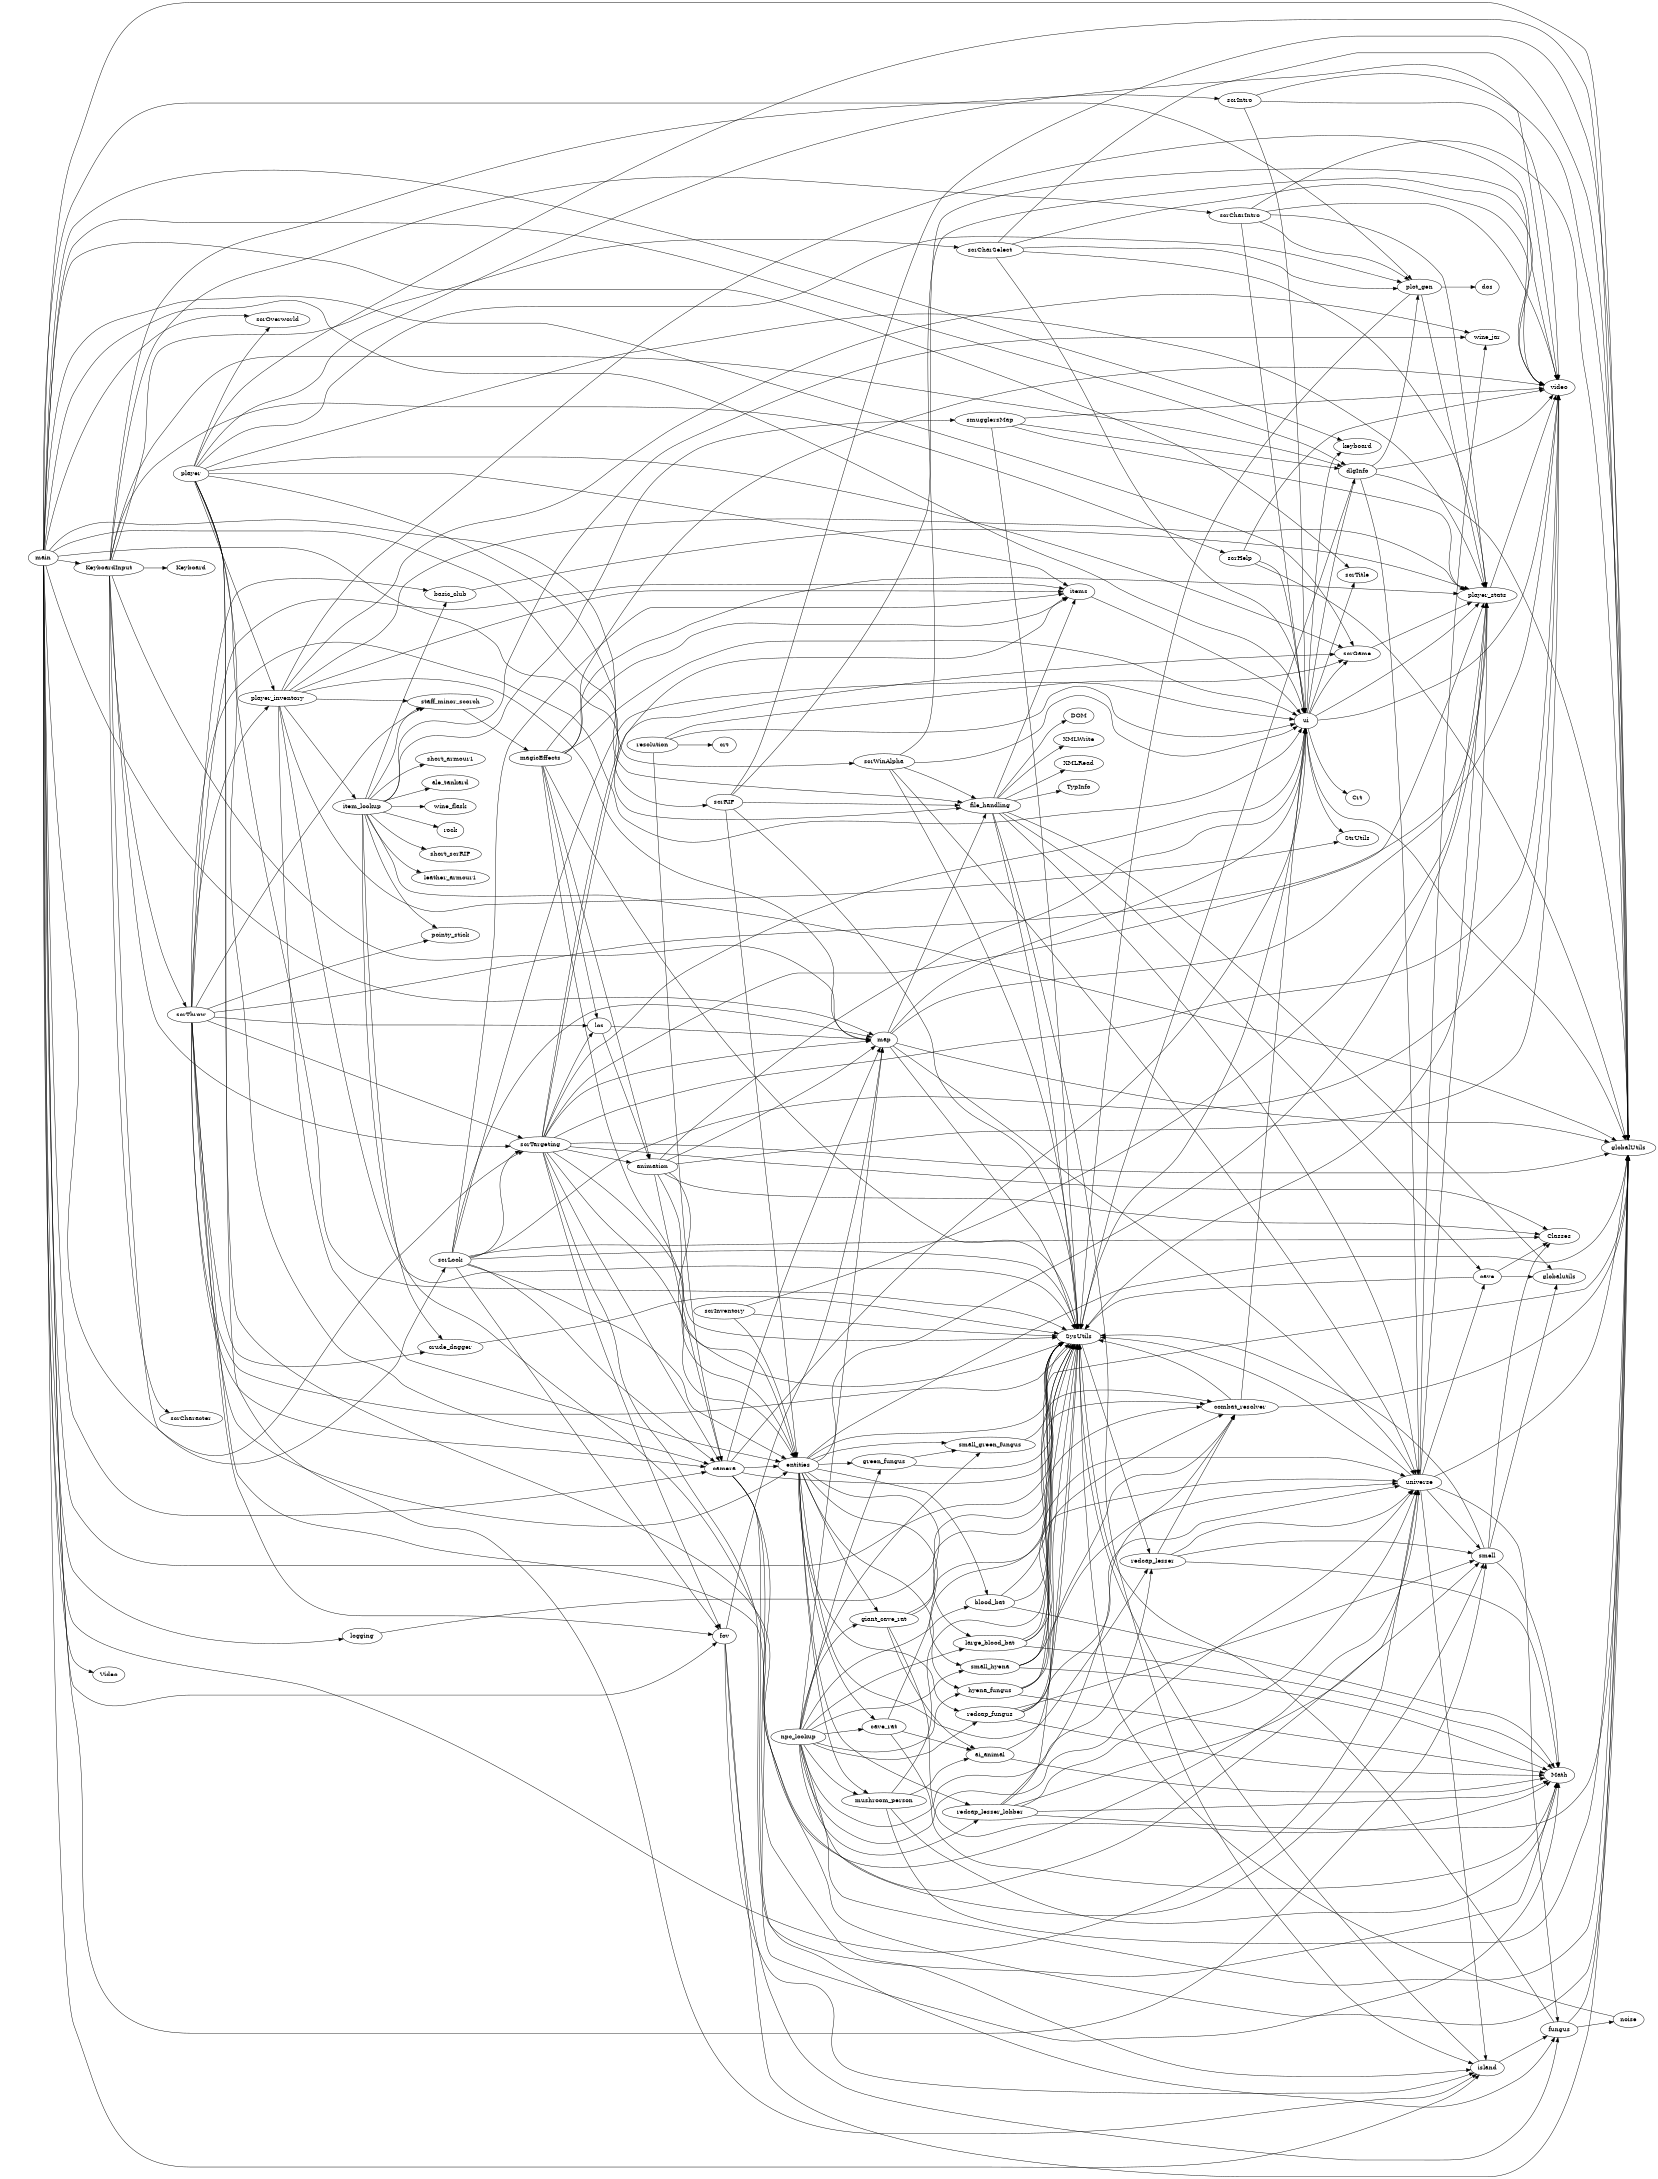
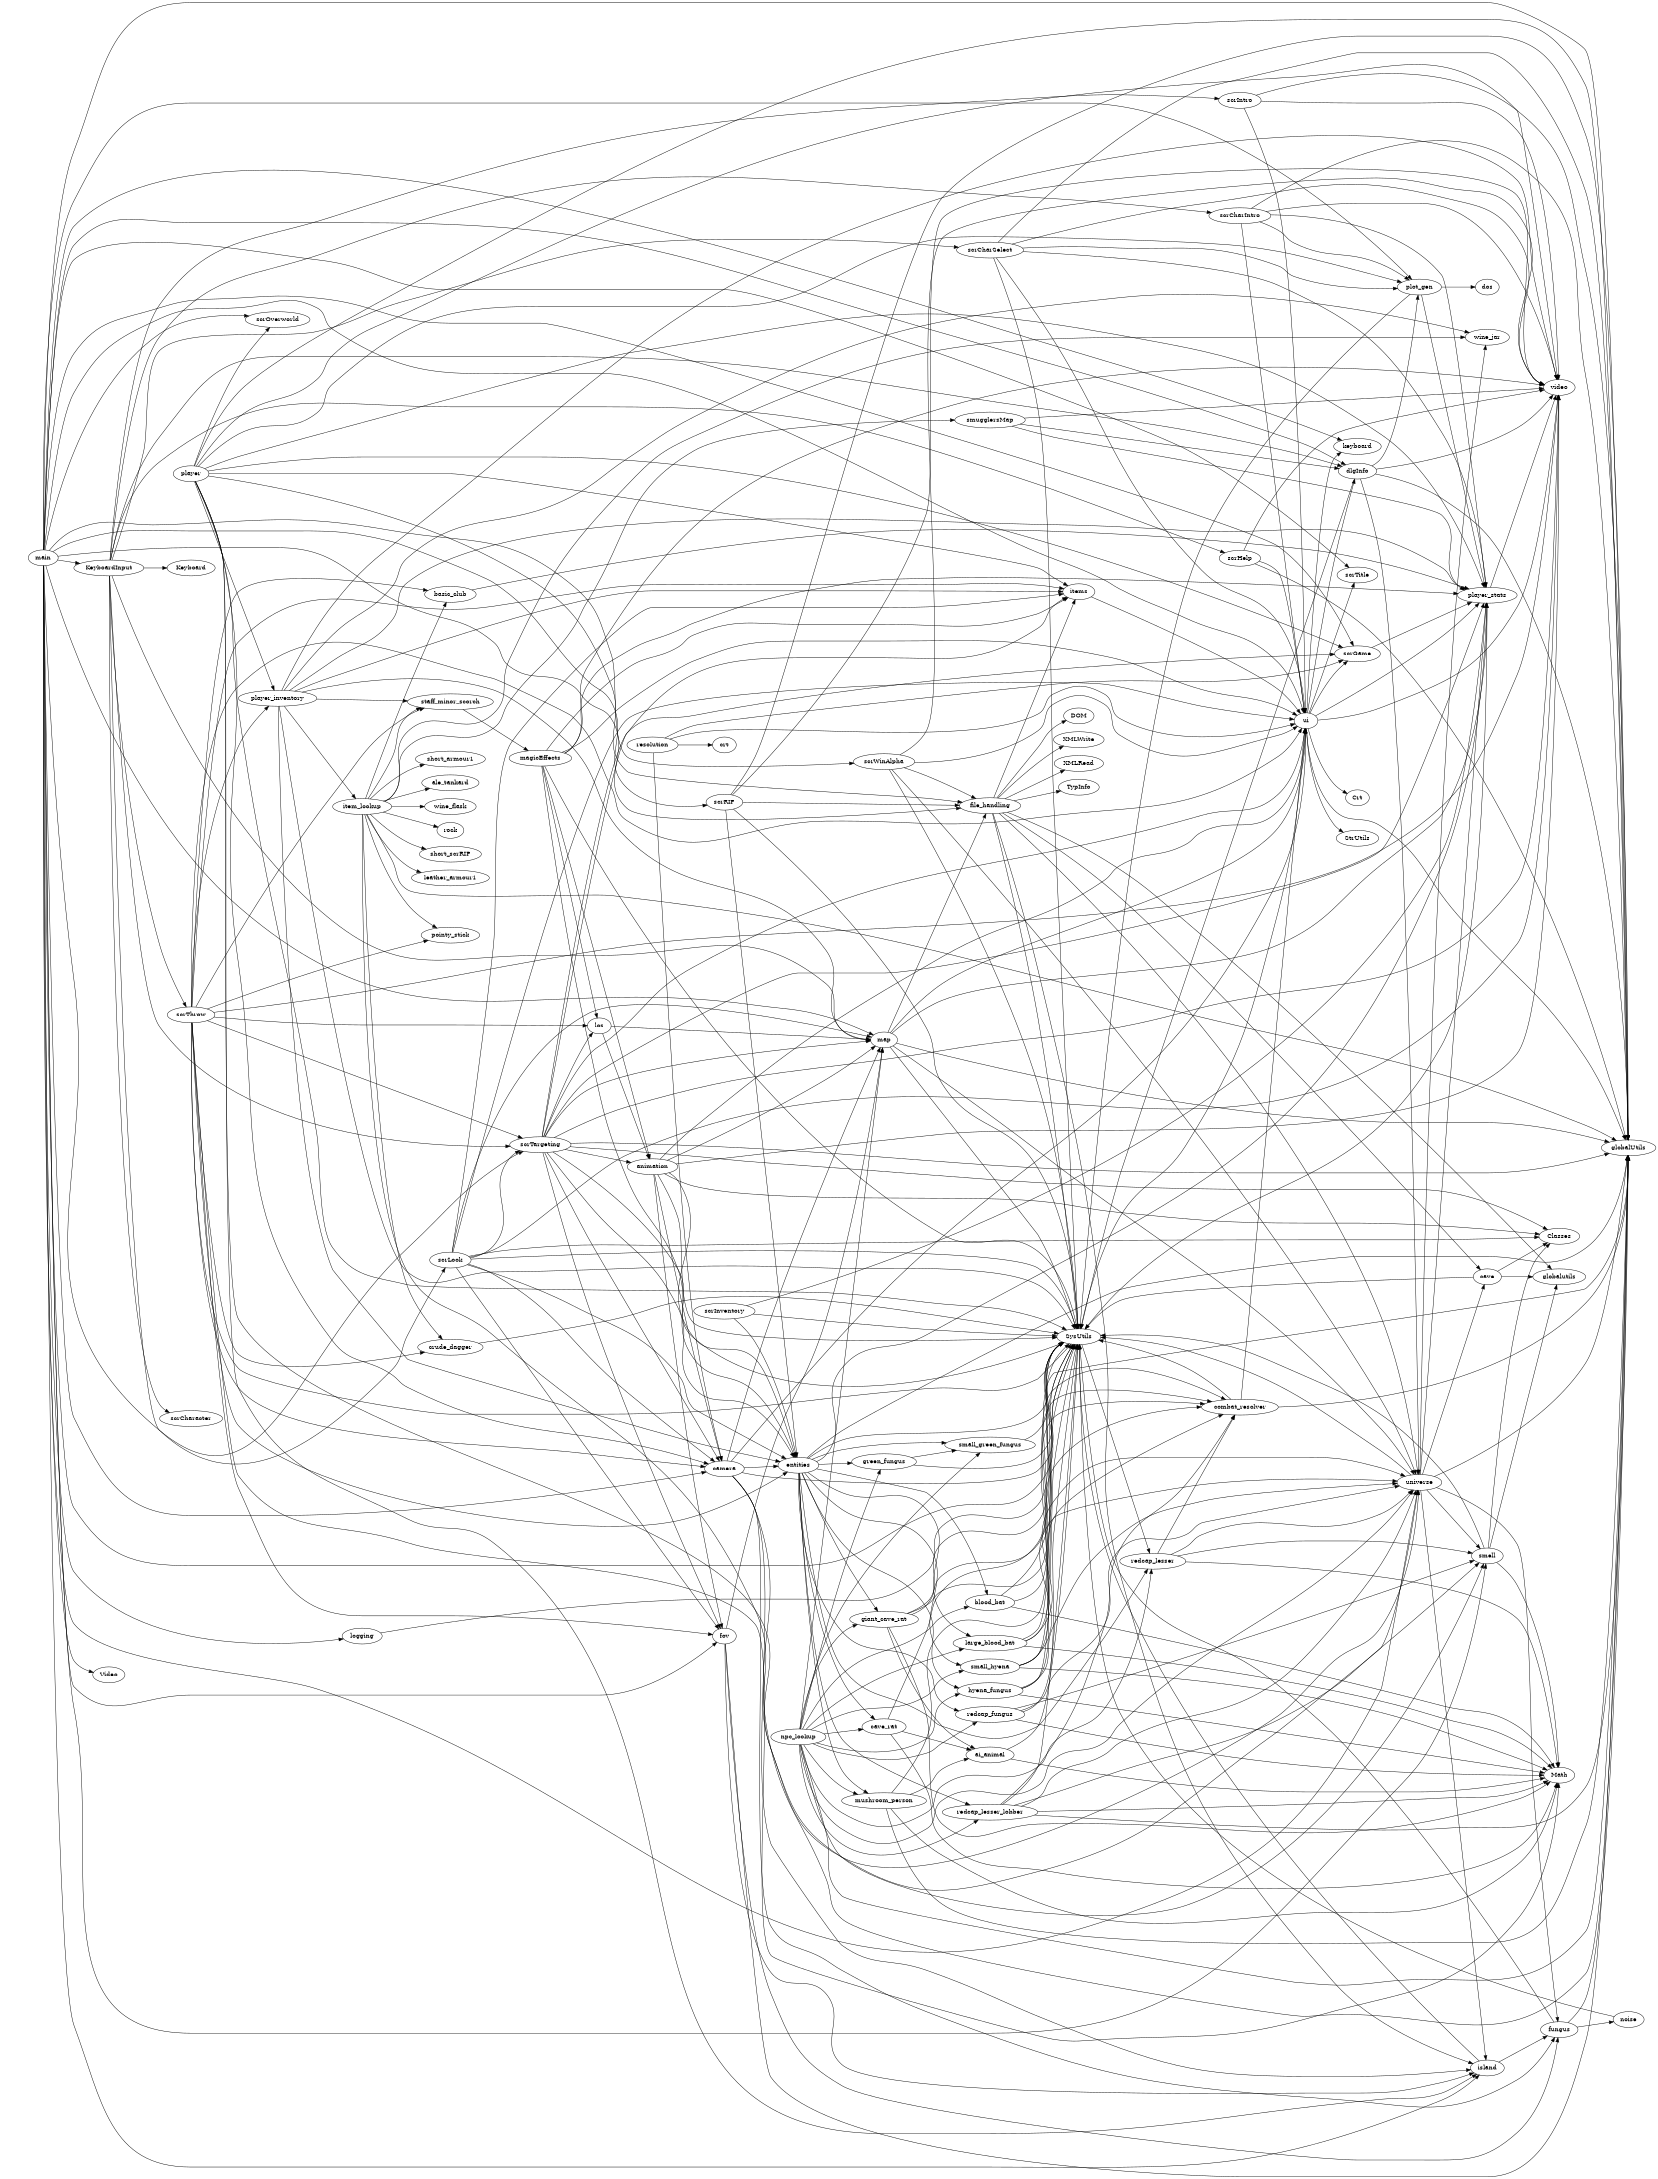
edge "smugglersMap" -> "SysUtils": now "scrCharSelect" -> "SysUtils"
edge "player_inventory" -> "StrUtils": removed
edge "animation" -> "fov": added
edge "redcap_fungus" -> "combat_resolver": now "giant_cave_rat" -> "combat_resolver"
edge "scrTargeting" -> "Math": removed
